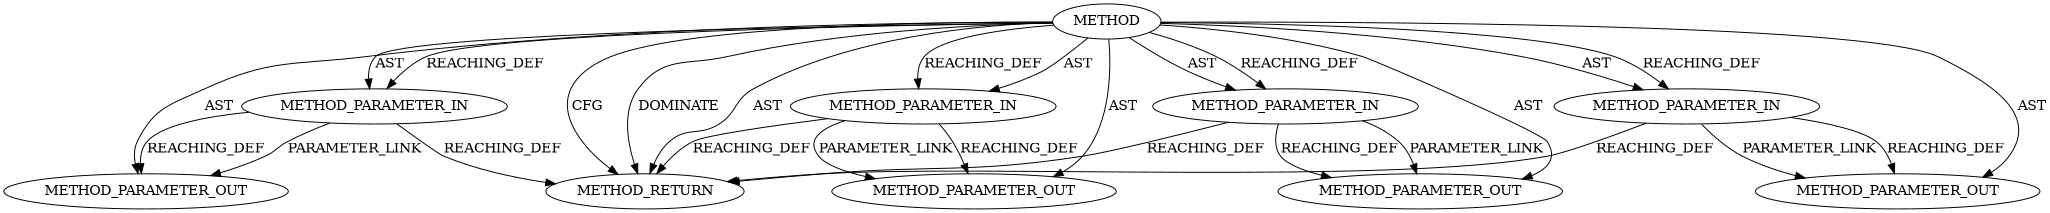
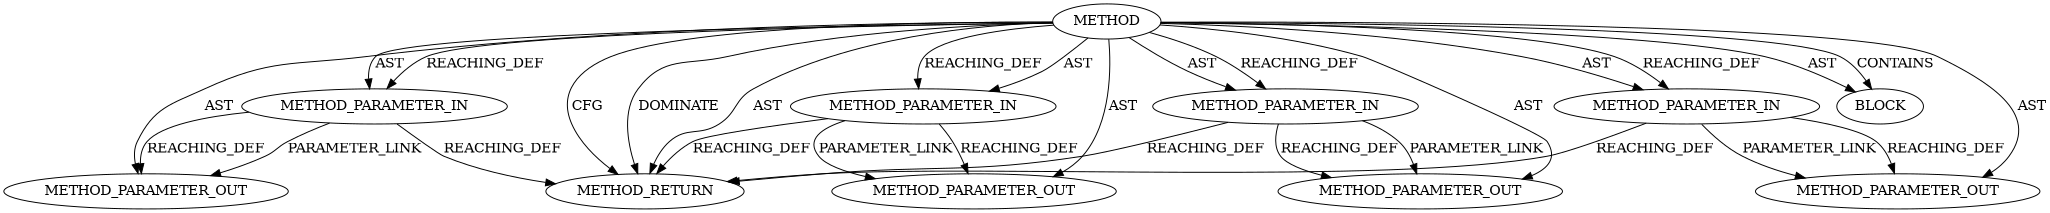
node "BLOCK": added
